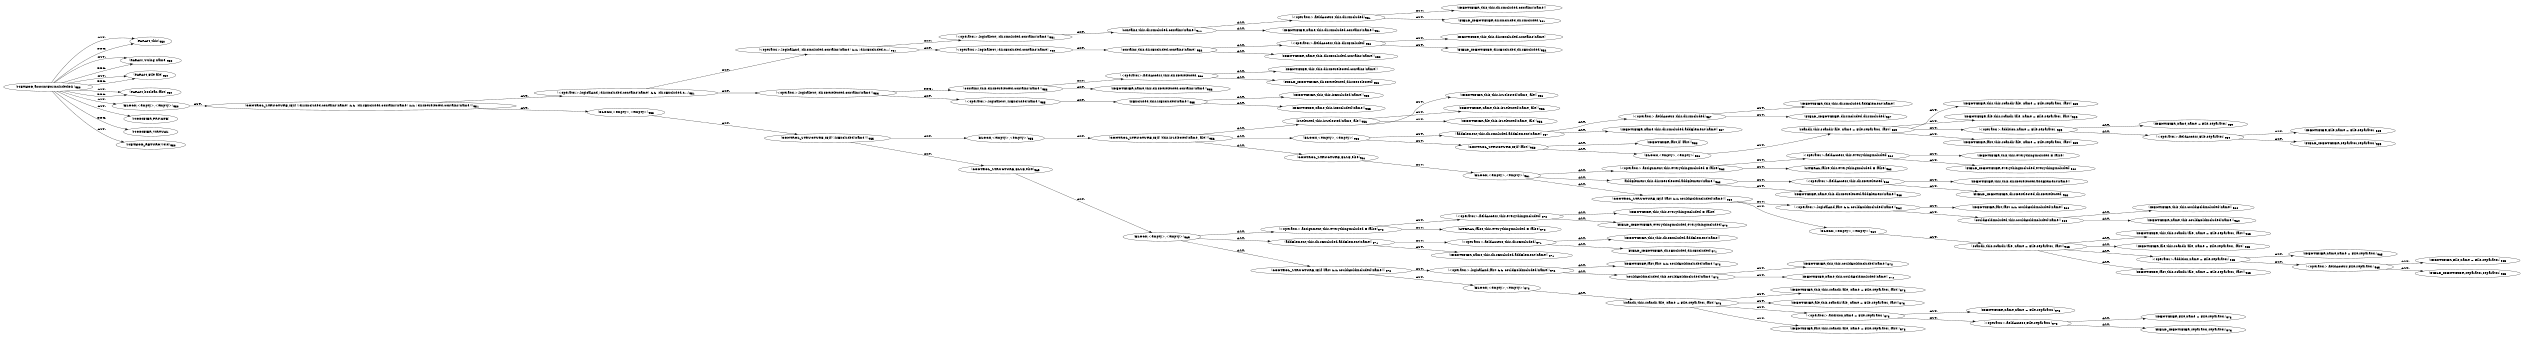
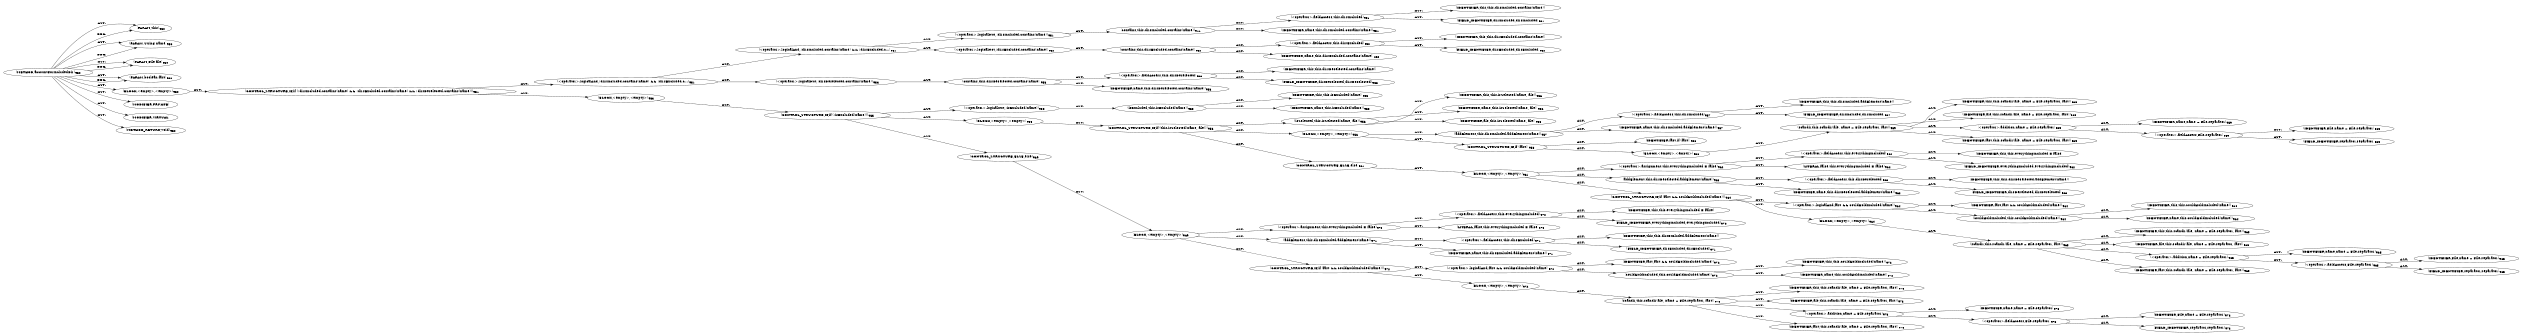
edge "(<operator>.logicalNot,!dirsDeselected.contains(name))" -> "(contains,this.dirsDeselected.contains(name))": label "DDG: " -> "AST: "
edge "(<operator>.logicalNot,!dirsDeselected.contains(name))" -> "(<operator>.logicalNot,!isExcluded(name))": now "(CONTROL_STRUCTURE,IF,if (!isExcluded(name)))" -> "(<operator>.logicalNot,!isExcluded(name))"
edge "(METHOD,accountForIncludedDir)" -> "(MODIFIER,VIRTUAL)": label "DDG: " -> "AST: "
